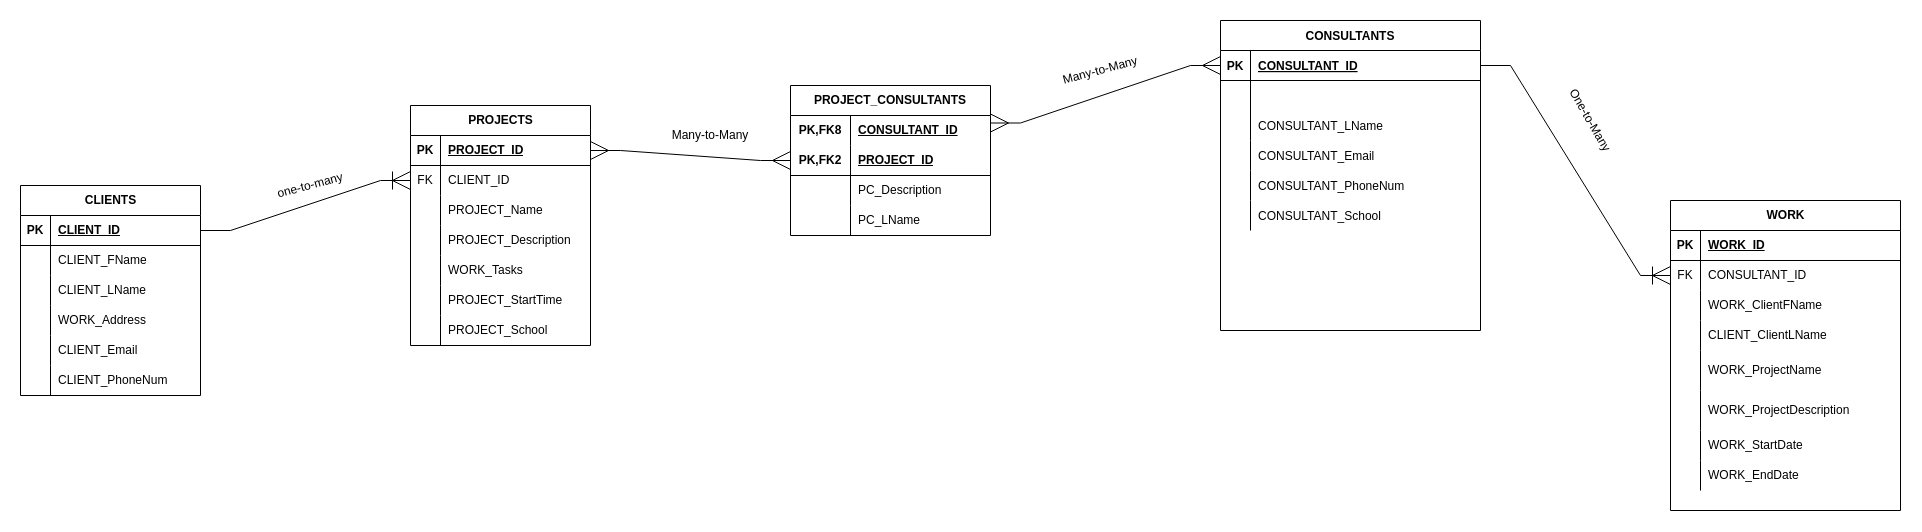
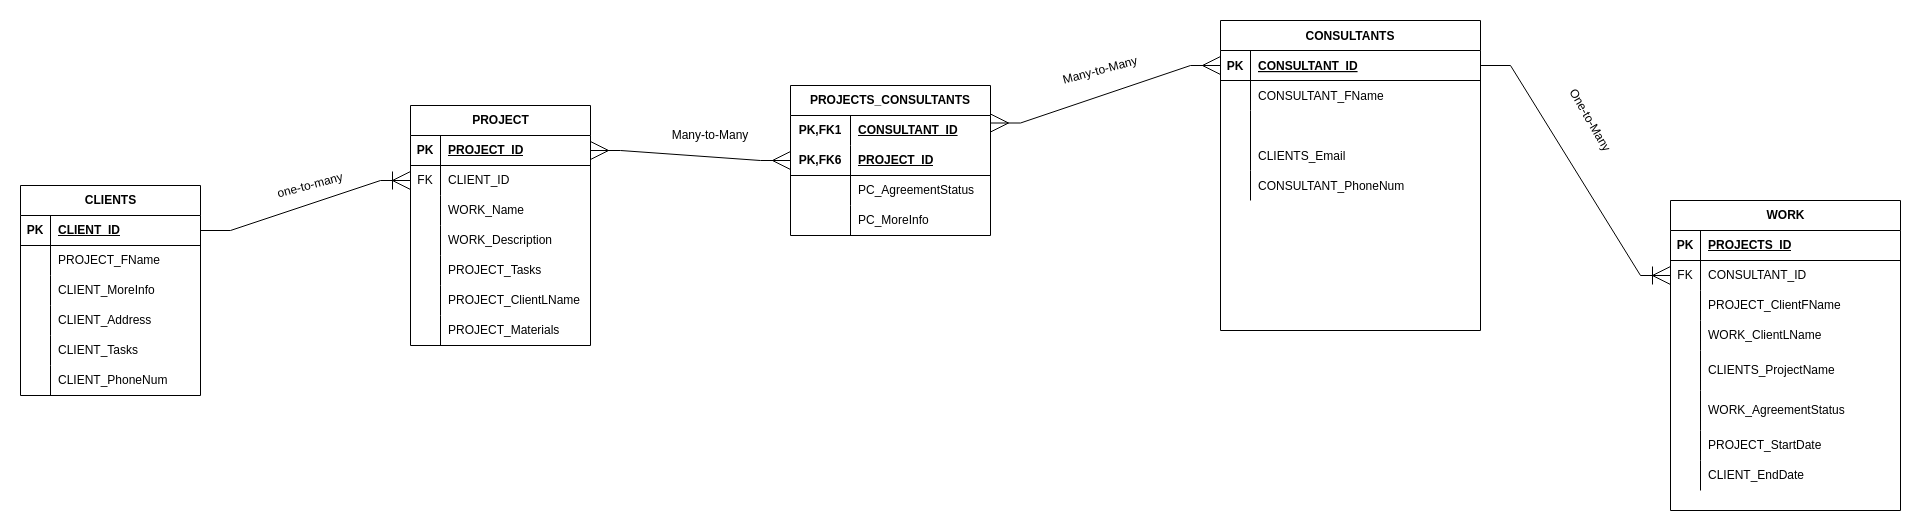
node "CONSULTANT_FName": added
node "PROJECT_CONSULTANTS": label "PROJECT_CONSULTANTS" -> "PROJECTS_CONSULTANTS"
node "PROJECTS": label "PROJECTS" -> "PROJECT"
node "CONSULTANT_LName": removed
node "PK,FK8": label "PK,FK8" -> "PK,FK1"
node "CONSULTANT_Email": label "CONSULTANT_Email" -> "CLIENTS_Email"
node "PK,FK2": label "PK,FK2" -> "PK,FK6"
node "PC_Description": label "PC_Description" -> "PC_AgreementStatus"
node "PROJECT_Name": label "PROJECT_Name" -> "WORK_Name"
node "CONSULTANT_School": removed
node "PC_LName": label "PC_LName" -> "PC_MoreInfo"
node "PROJECT_Description": label "PROJECT_Description" -> "WORK_Description"
node "WORK_ID": label "WORK_ID" -> "PROJECTS_ID"
node "CLIENT_FName": label "CLIENT_FName" -> "PROJECT_FName"
node "WORK_Tasks": label "WORK_Tasks" -> "PROJECT_Tasks"
node "CLIENT_LName": label "CLIENT_LName" -> "CLIENT_MoreInfo"
node "PROJECT_StartTime": label "PROJECT_StartTime" -> "PROJECT_ClientLName"
node "WORK_ClientFName": label "WORK_ClientFName" -> "PROJECT_ClientFName"
node "WORK_Address": label "WORK_Address" -> "CLIENT_Address"
node "PROJECT_School": label "PROJECT_School" -> "PROJECT_Materials"
node "CLIENT_ClientLName": label "CLIENT_ClientLName" -> "WORK_ClientLName"
node "CLIENT_Email": label "CLIENT_Email" -> "CLIENT_Tasks"
node "WORK_ProjectName": label "WORK_ProjectName" -> "CLIENTS_ProjectName"
node "WORK_ProjectDescription": label "WORK_ProjectDescription" -> "WORK_AgreementStatus"
node "WORK_StartDate": label "WORK_StartDate" -> "PROJECT_StartDate"
node "WORK_EndDate": label "WORK_EndDate" -> "CLIENT_EndDate"
